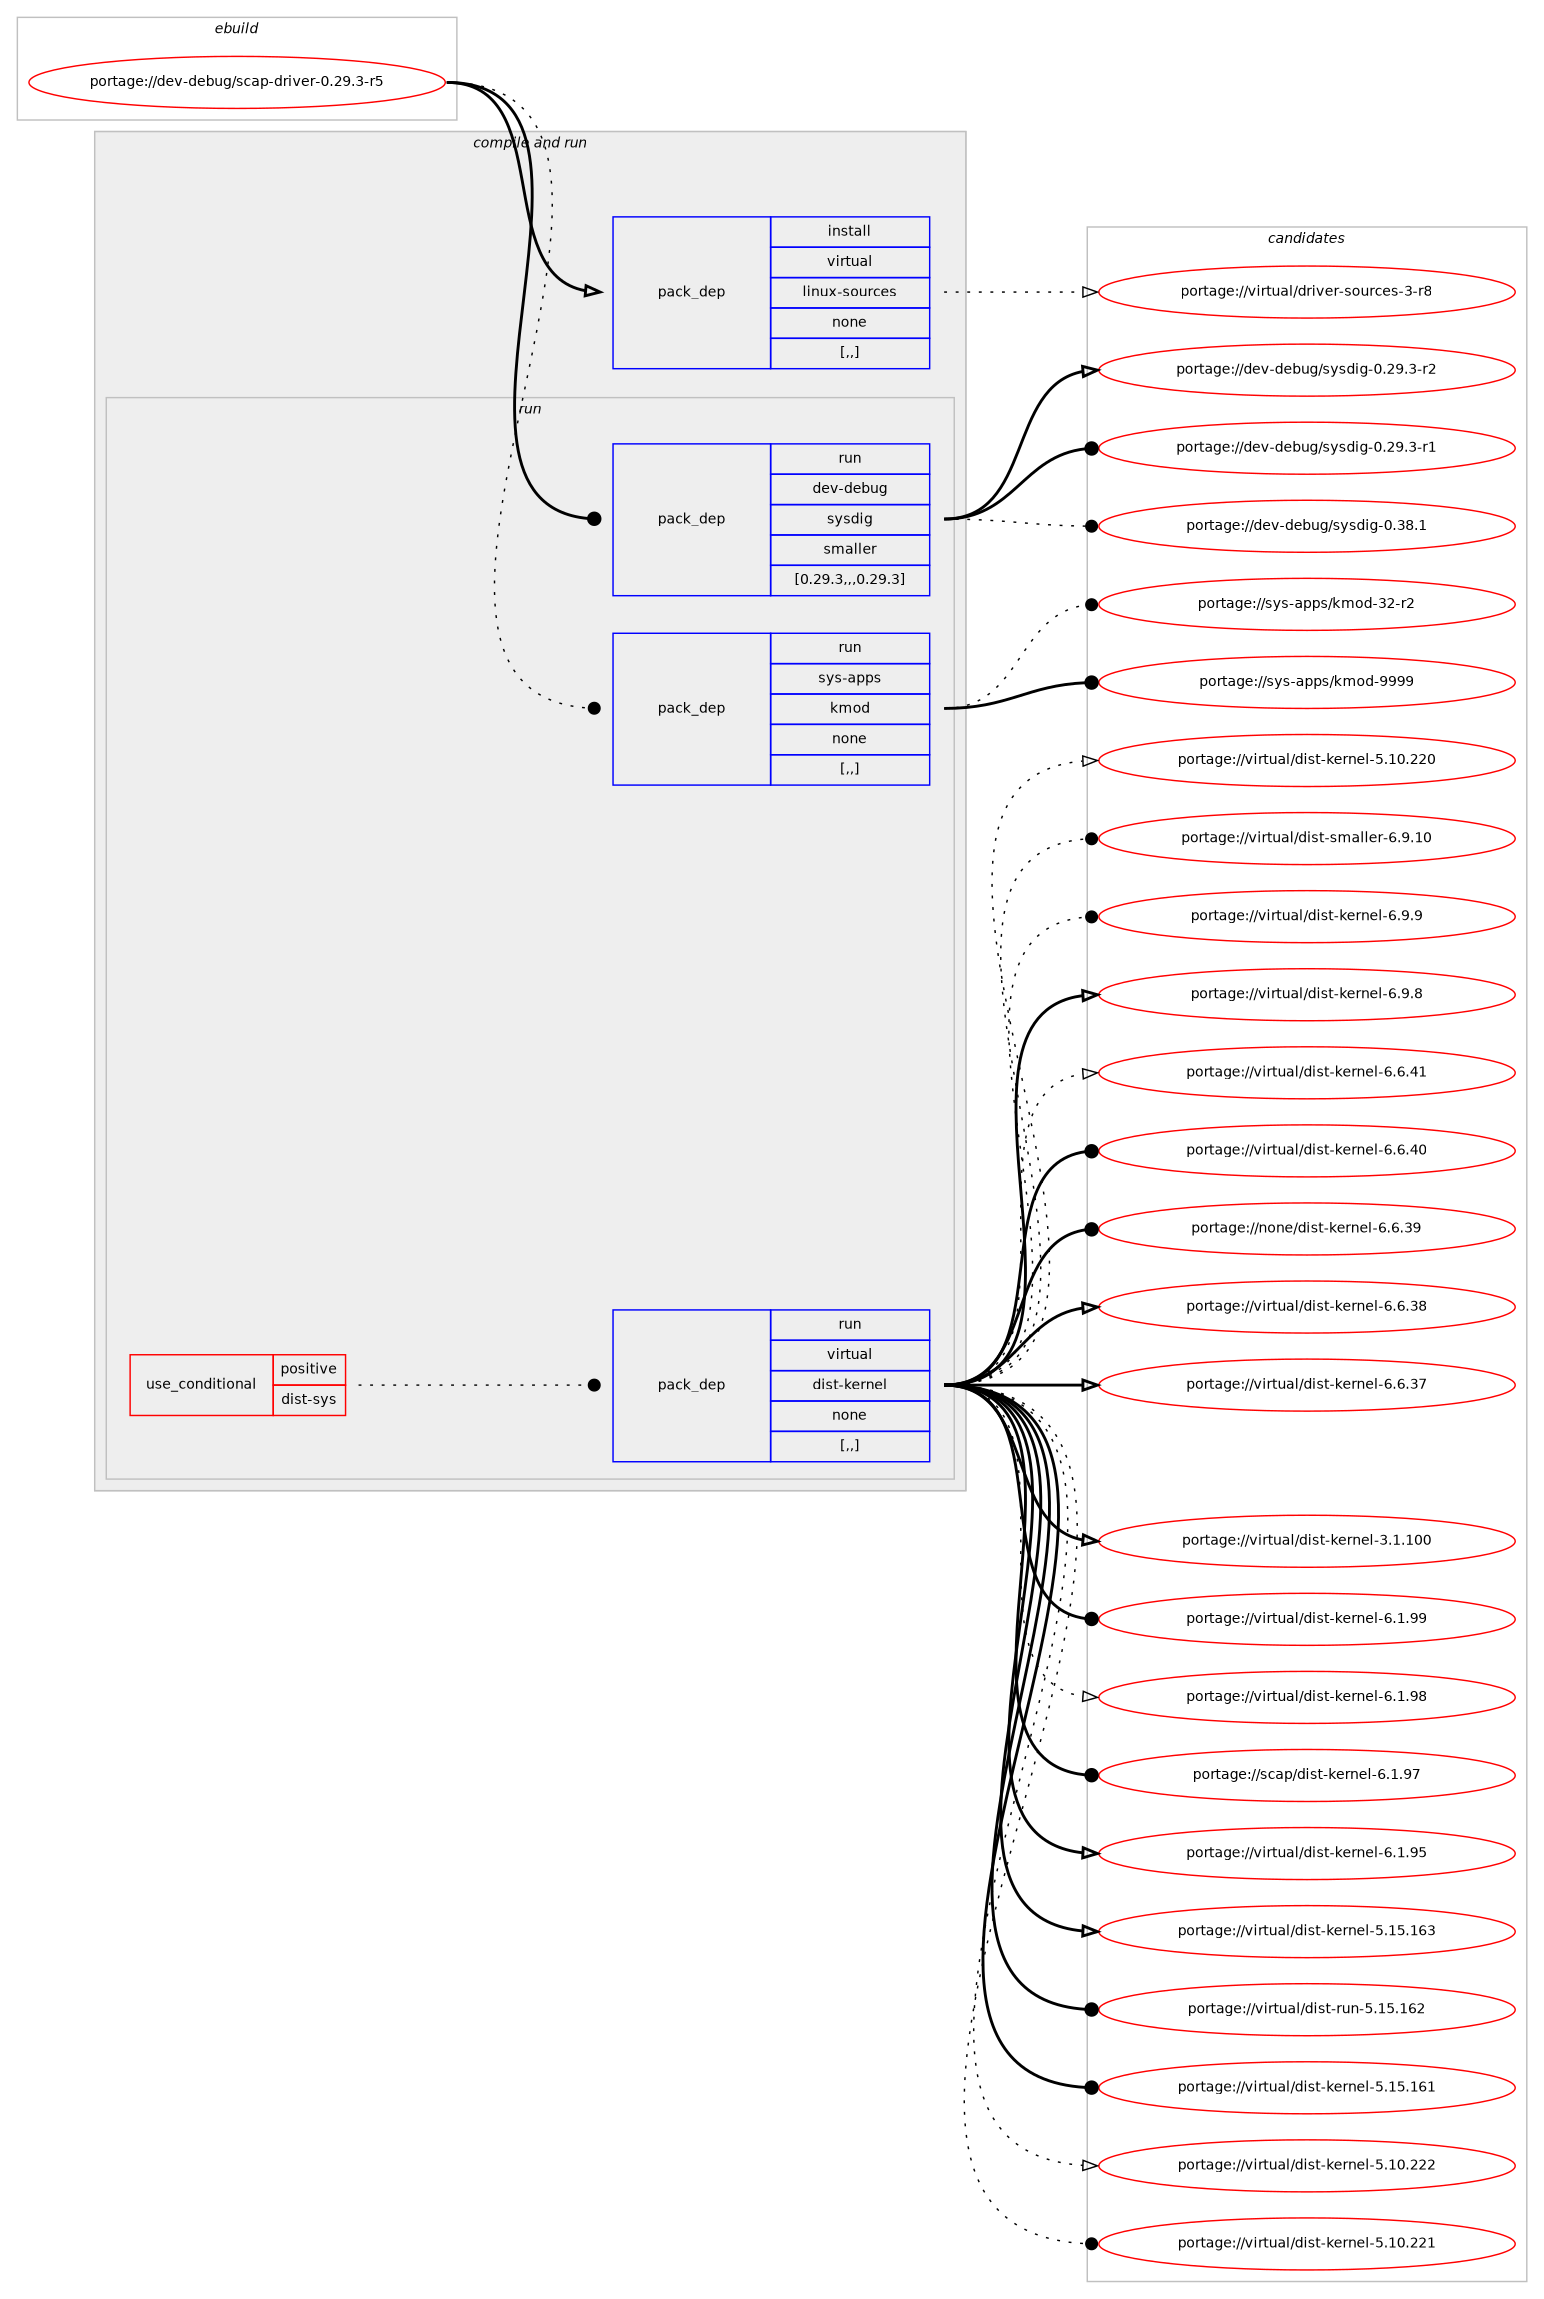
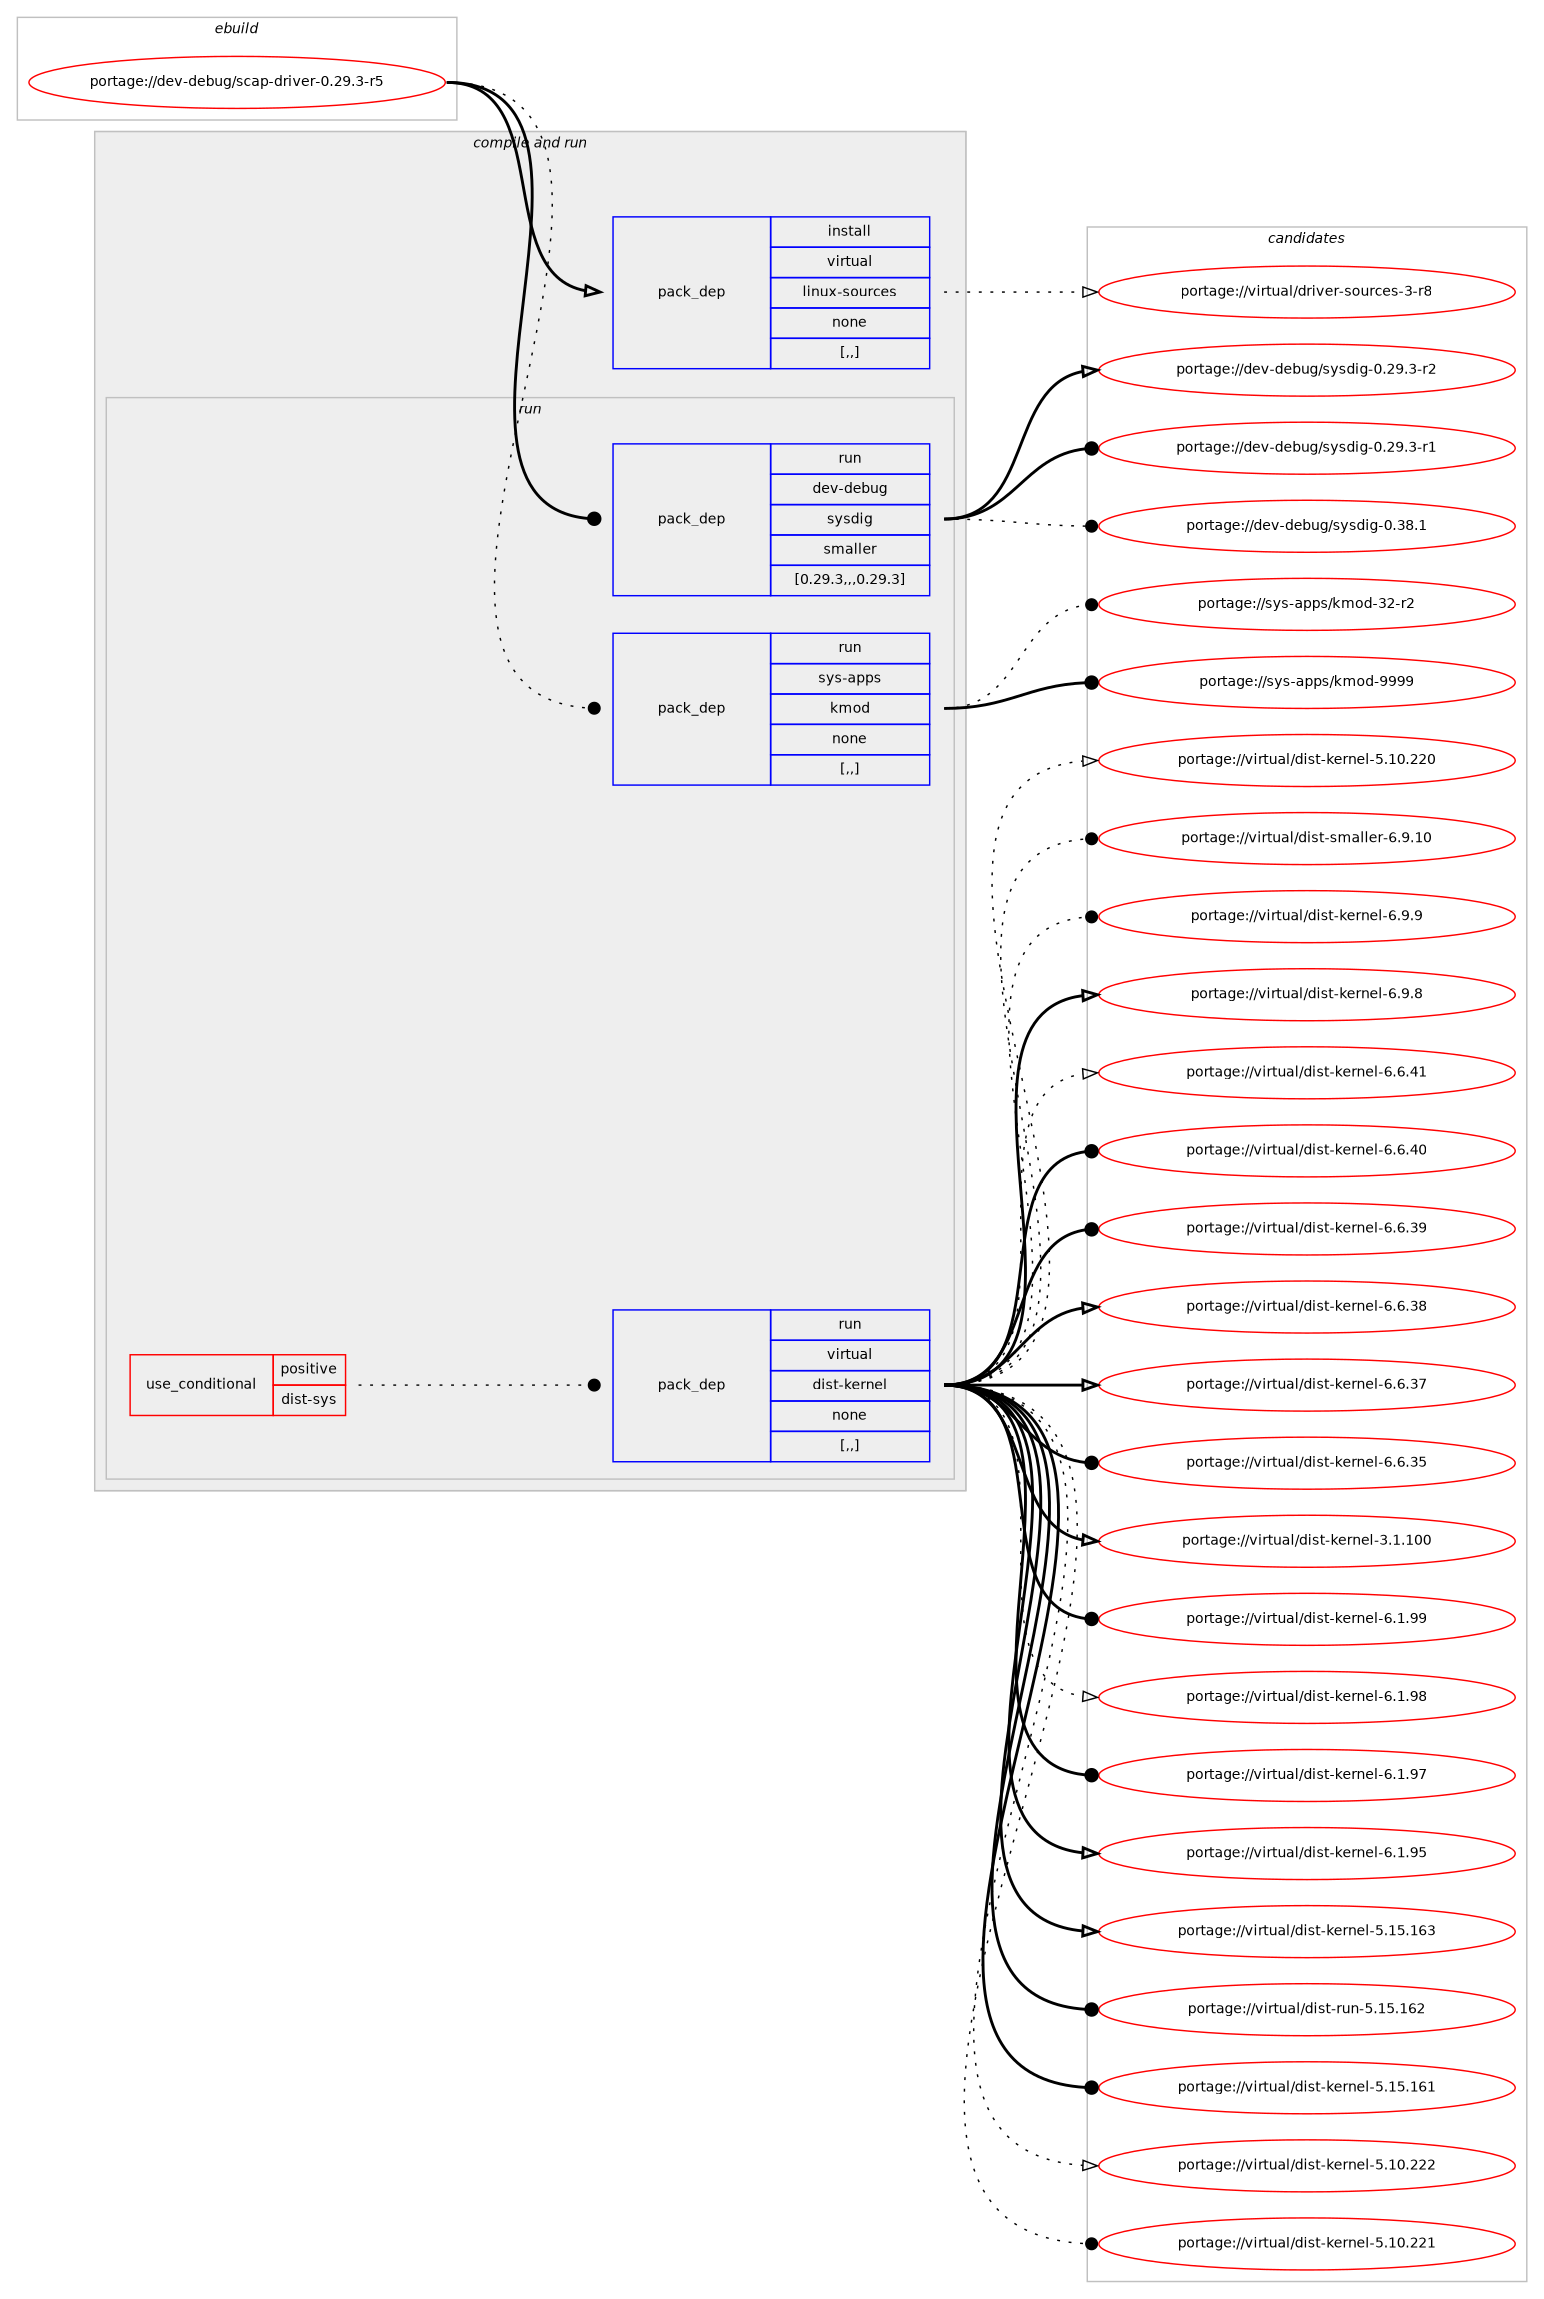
node "portage://none/dist-kernel-6.6.39": label "portage://none/dist-kernel-6.6.39" -> "portage://virtual/dist-kernel-6.6.39"
node "portage://virtual/dist-kernel-6.6.35": added
node "portage://scap/dist-kernel-6.1.97": label "portage://scap/dist-kernel-6.1.97" -> "portage://virtual/dist-kernel-6.1.97"
